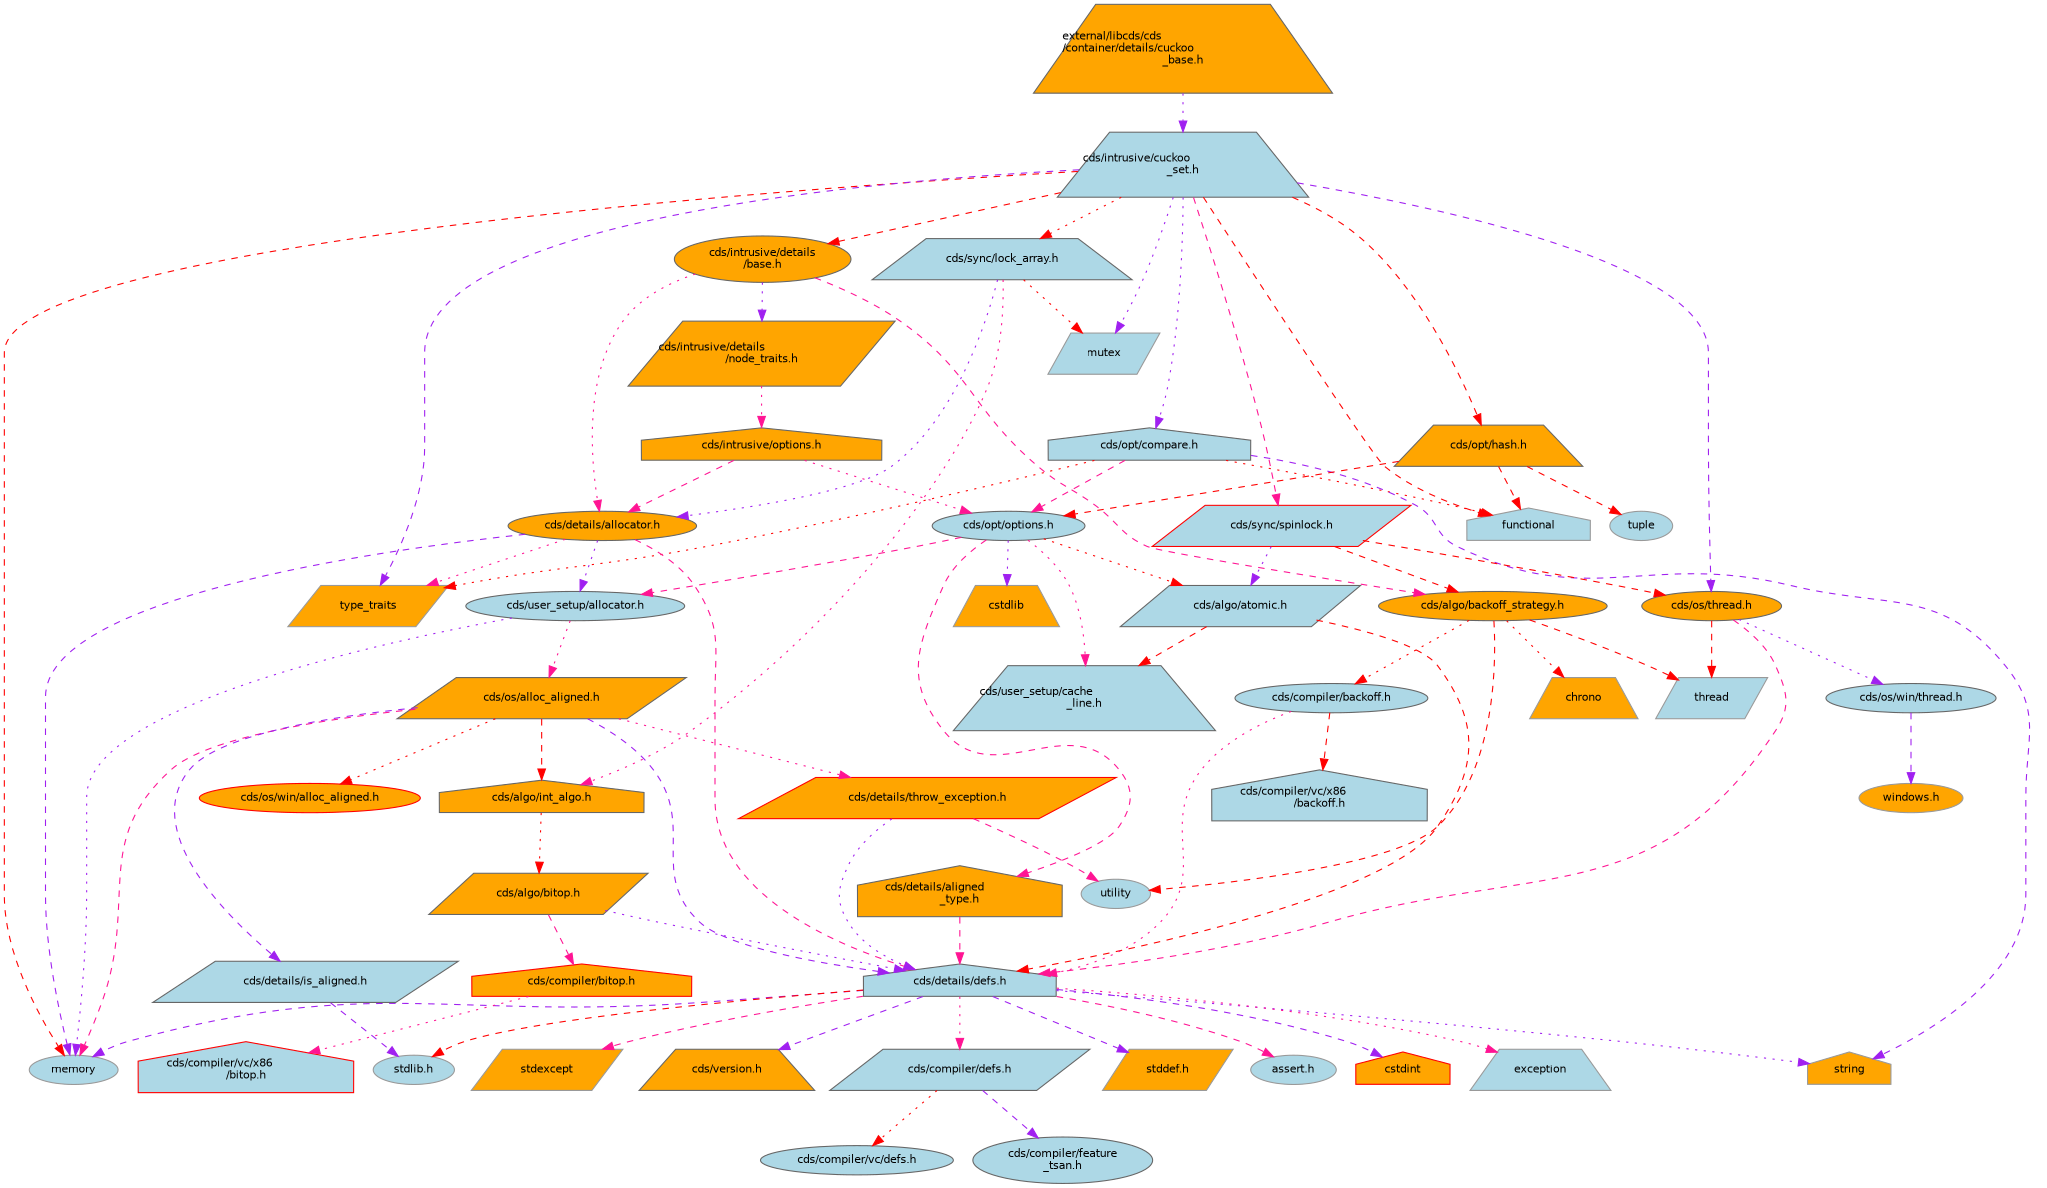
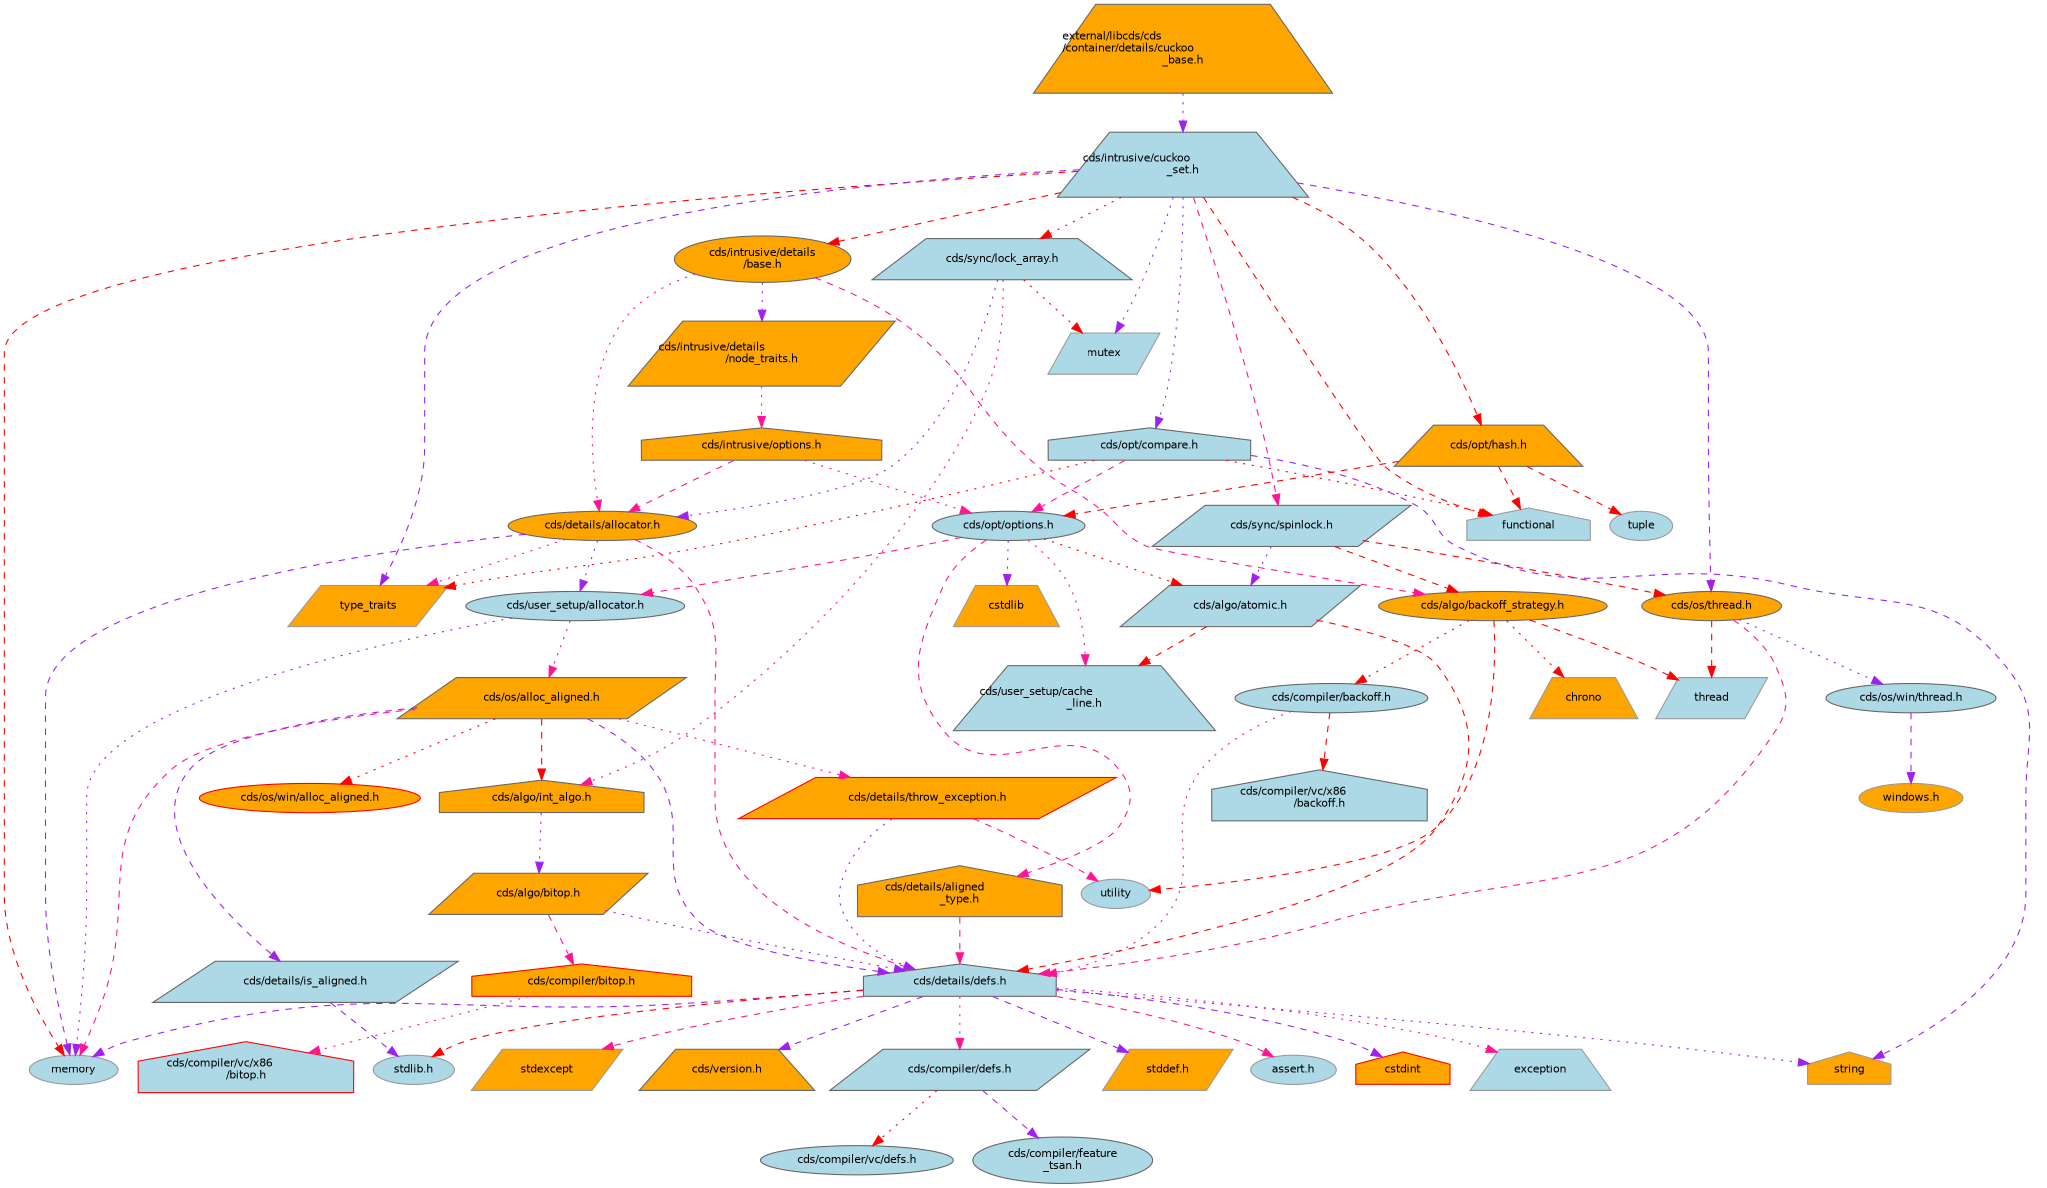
node "cds/sync/spinlock.h": color red -> grey40
edge "cds/algo/int_algo.h" -> "cds/algo/bitop.h": color red -> purple
